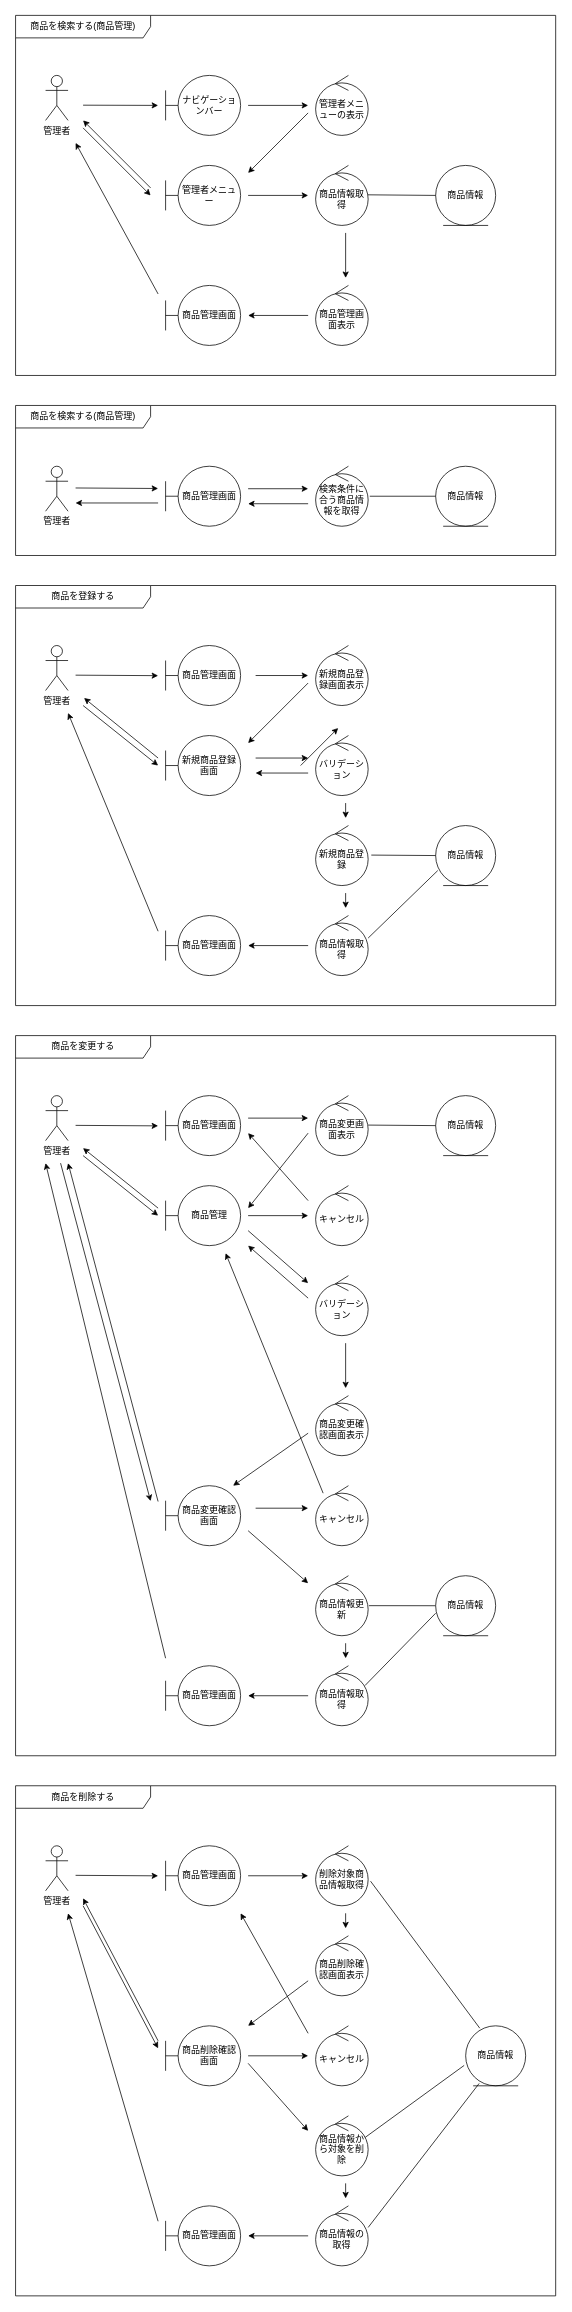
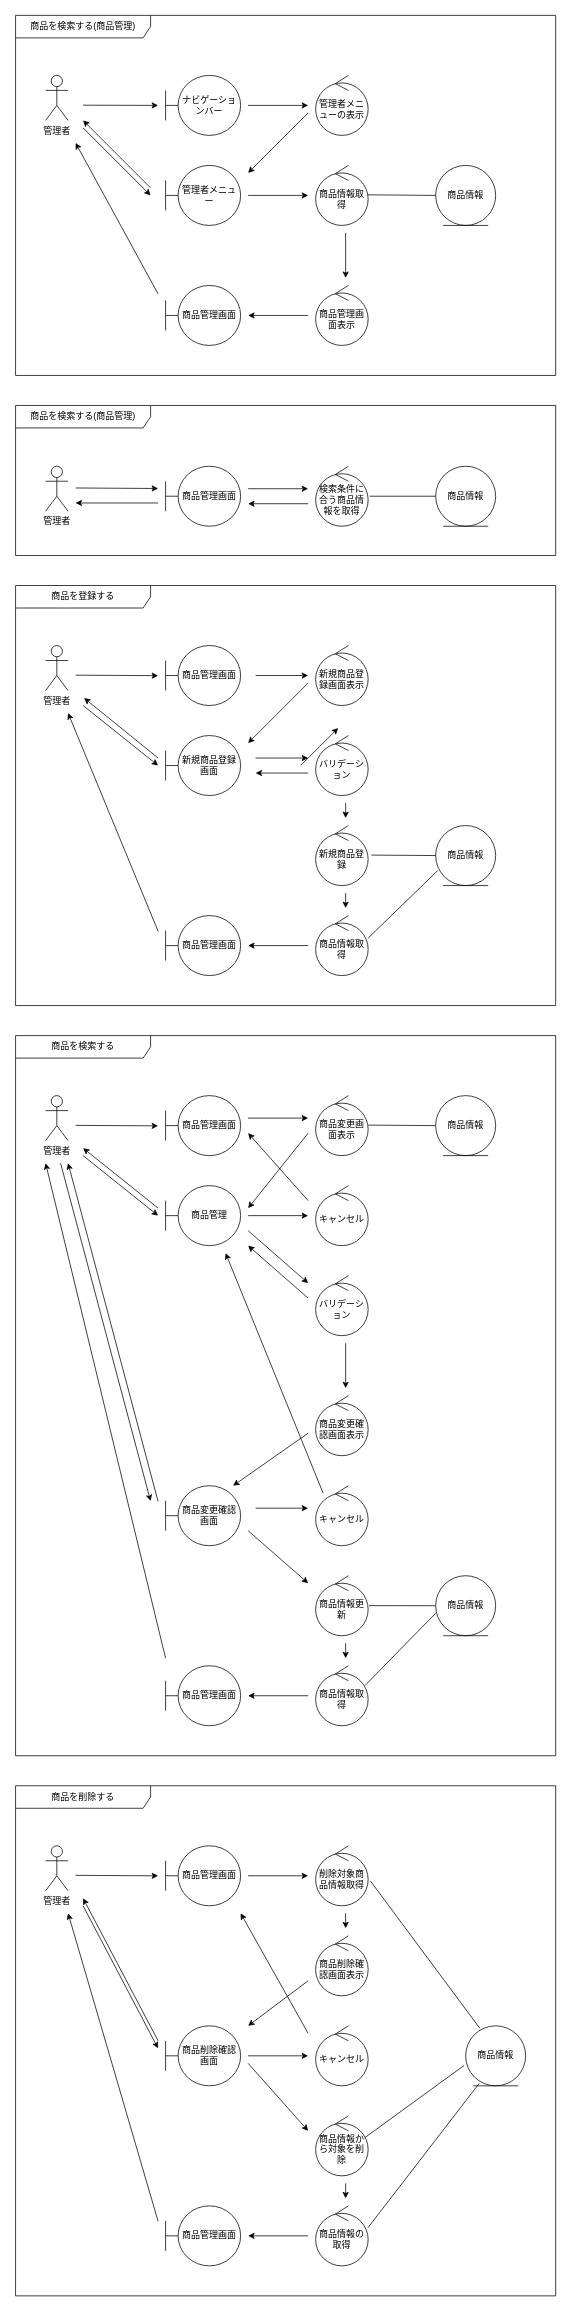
node "商品を変更する": label "商品を変更する" -> "商品を検索する"
